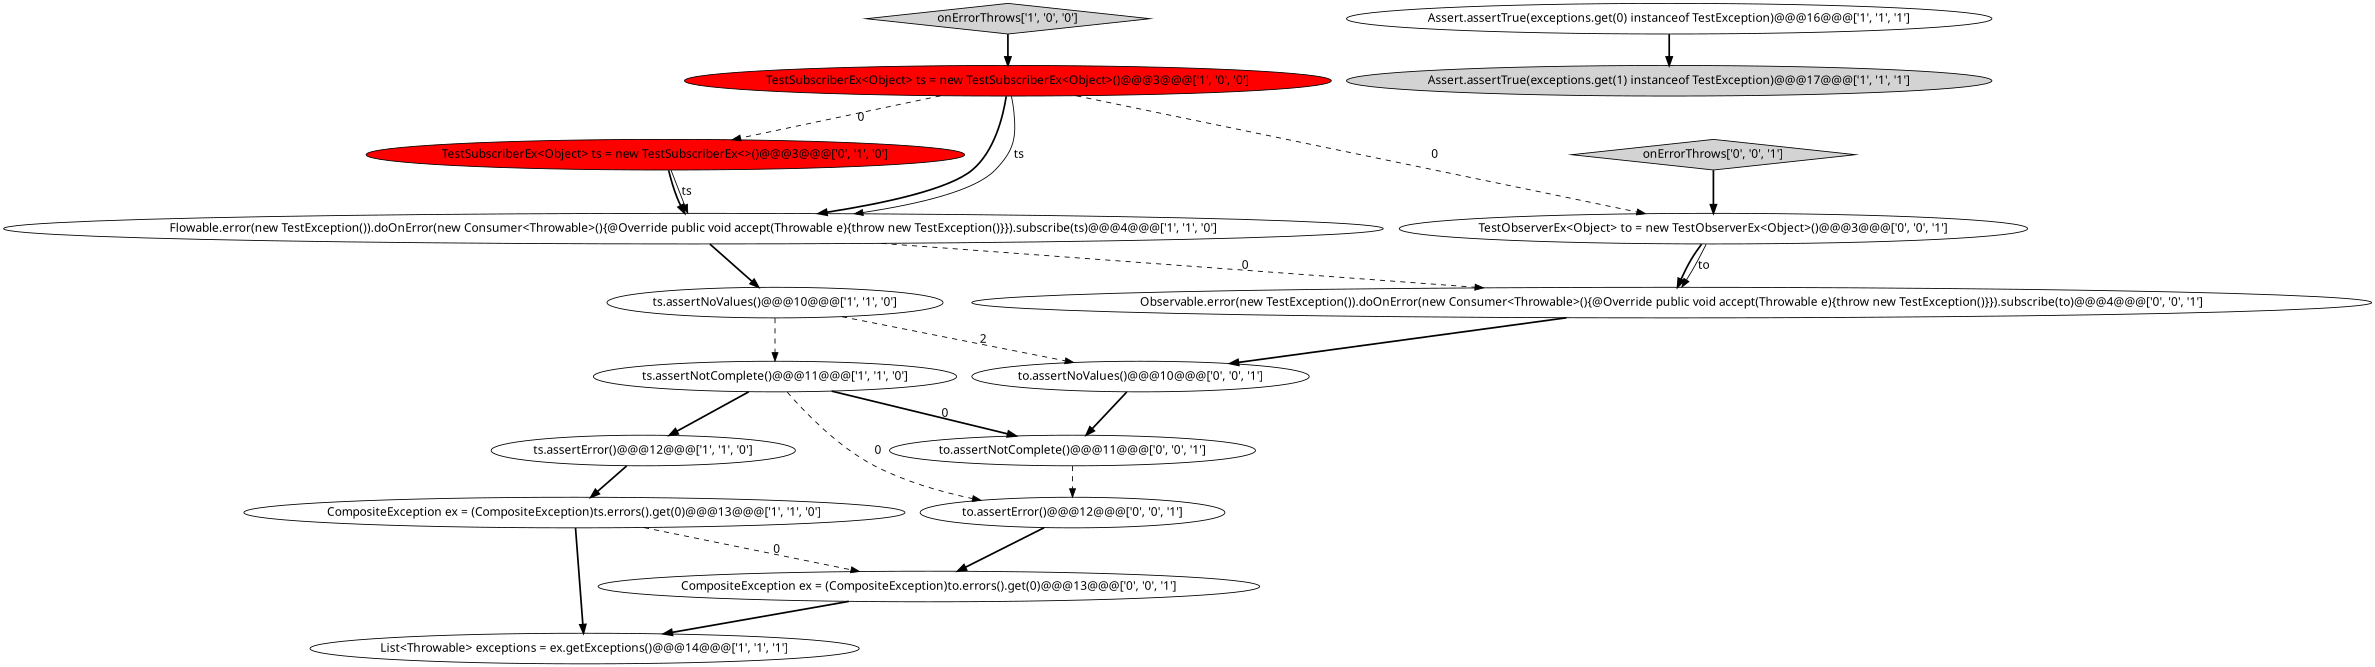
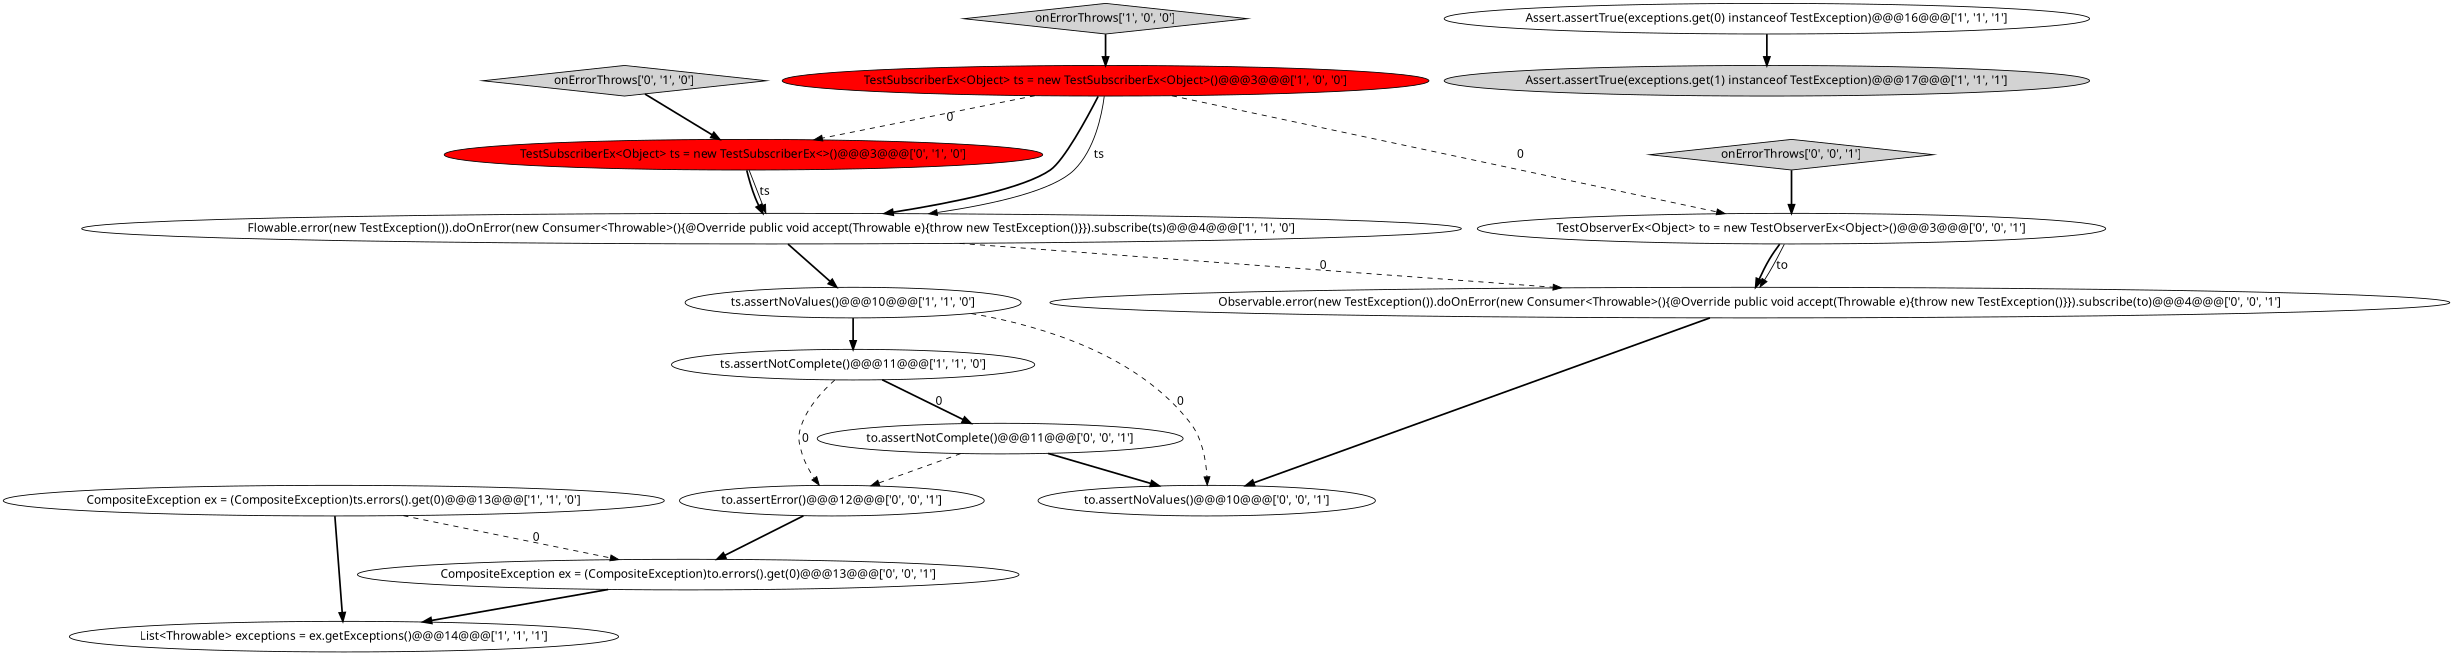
node "onErrorThrows['0', '1', '0']": added
edge "ts.assertNoValues()@@@10@@@['1', '1', '0']" -> "ts.assertNotComplete()@@@11@@@['1', '1', '0']": style dashed -> bold
edge "ts.assertNoValues()@@@10@@@['1', '1', '0']" -> "to.assertNoValues()@@@10@@@['0', '0', '1']": label "2" -> "0"
edge "to.assertNoValues()@@@10@@@['0', '0', '1']" -> "to.assertNotComplete()@@@11@@@['0', '0', '1']": reversed
node "ts.assertError()@@@12@@@['1', '1', '0']": removed
